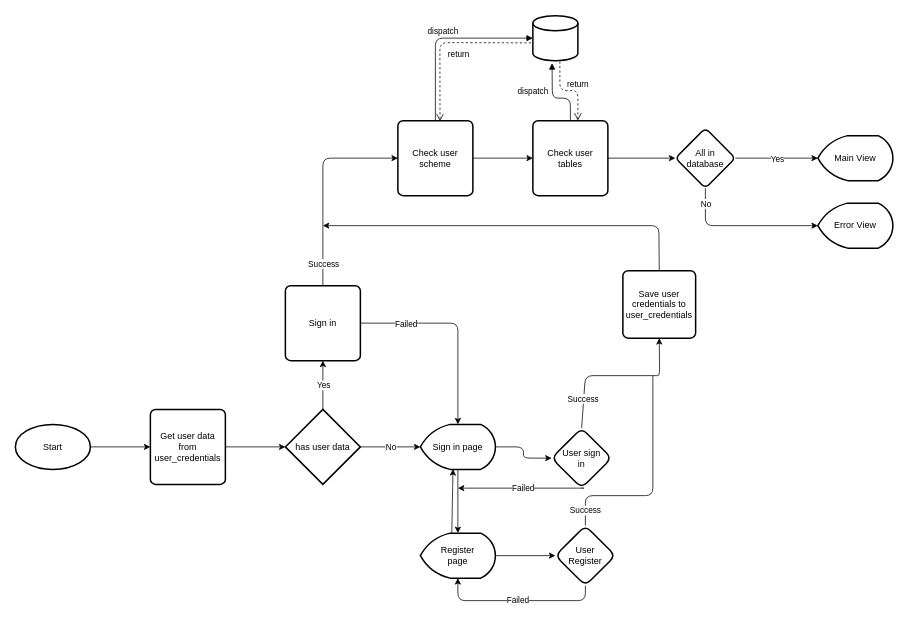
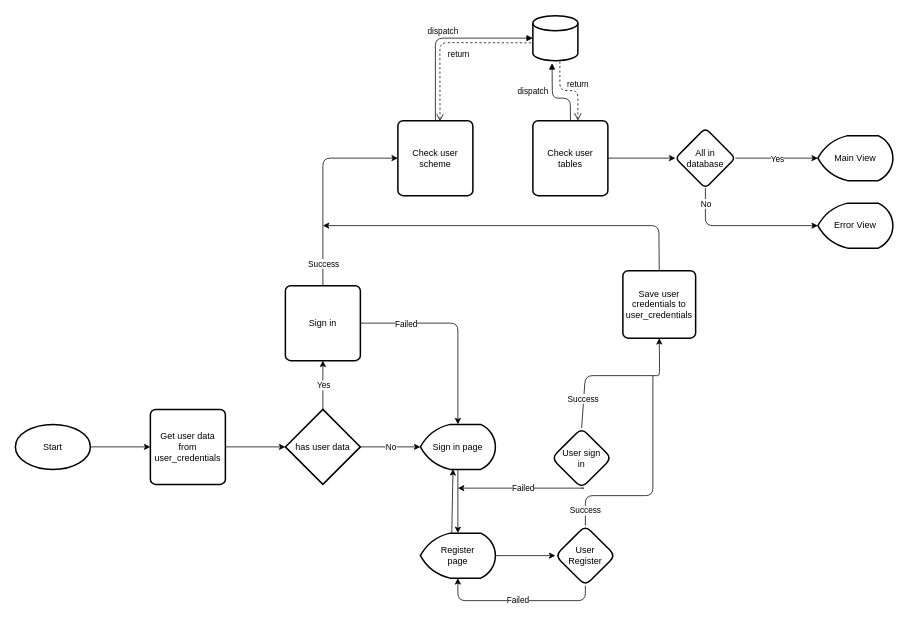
edge "Check user scheme" -> "Check user tables": removed
edge "Sign in page" -> "User sign in": removed
